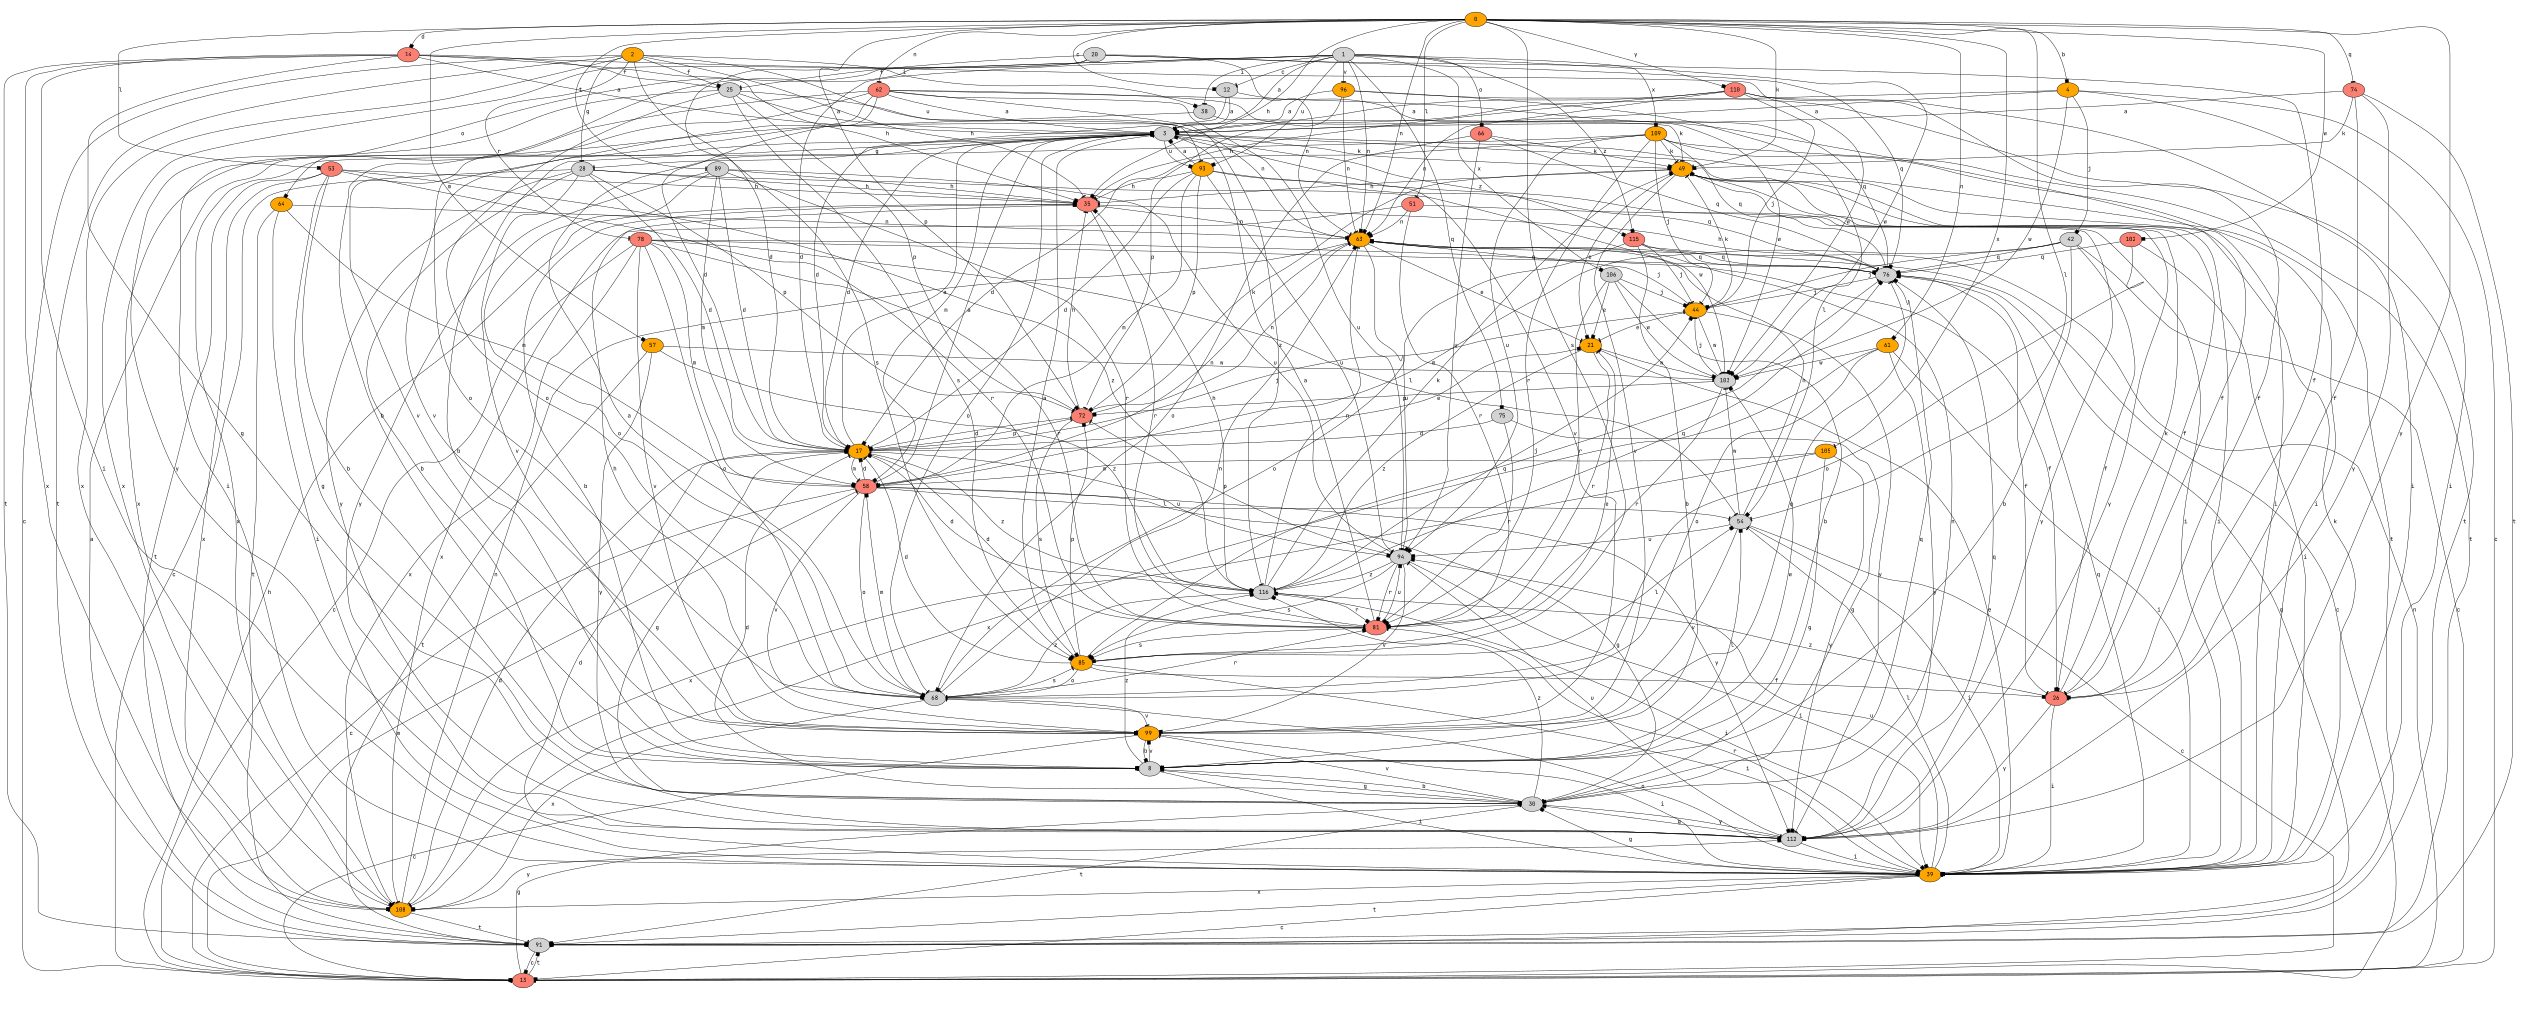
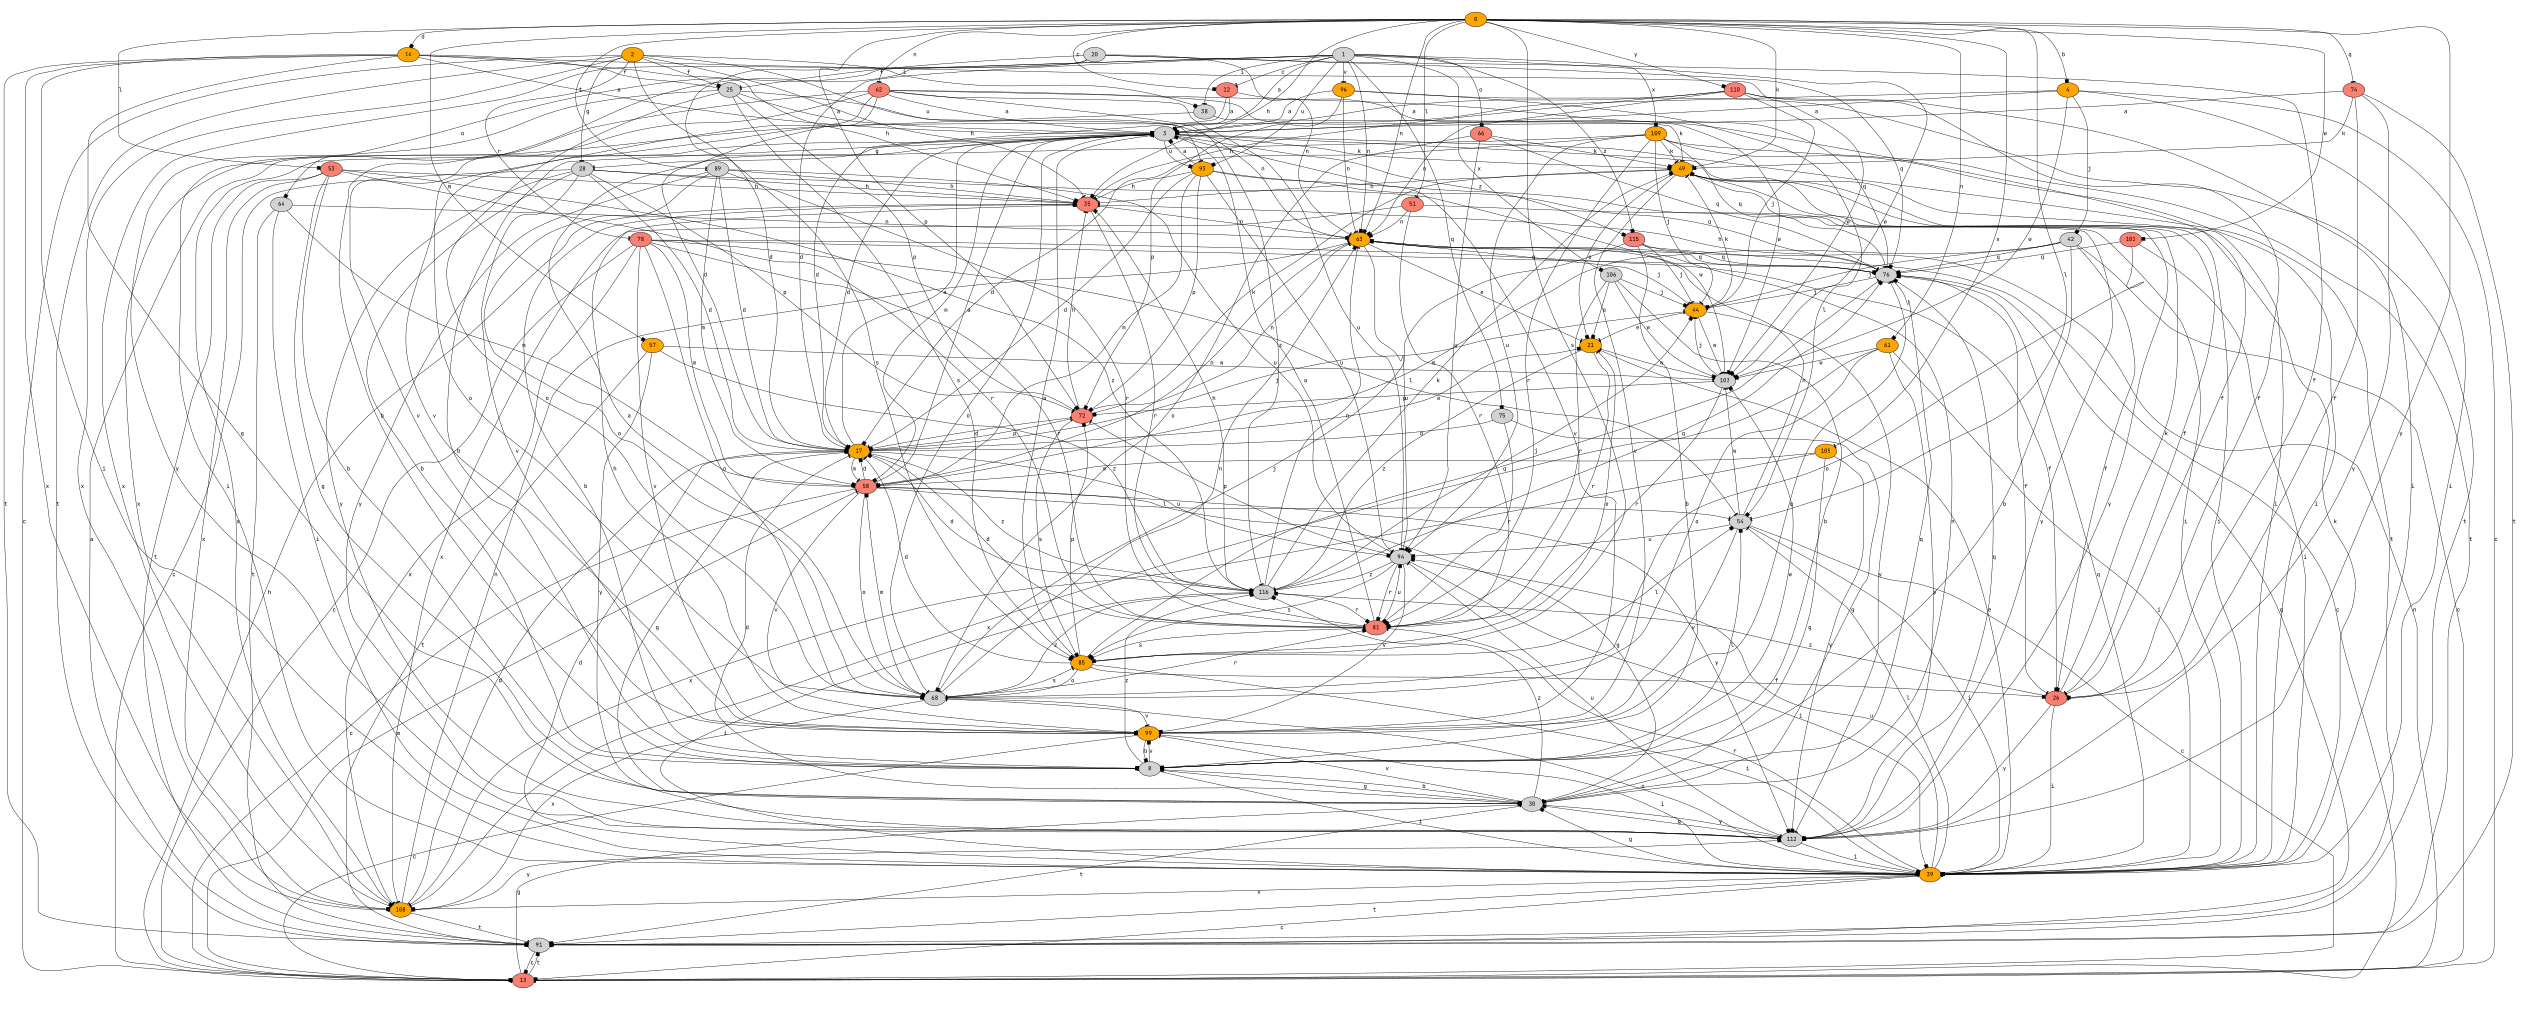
node "14": fillcolor salmon -> orange
node "12": fillcolor lightgrey -> salmon
edge "96" -> "72": arrowhead tee -> box
node "64": fillcolor orange -> lightgrey
edge "115" -> "68": label "o" -> "j"
edge "116" -> "39": reversed
